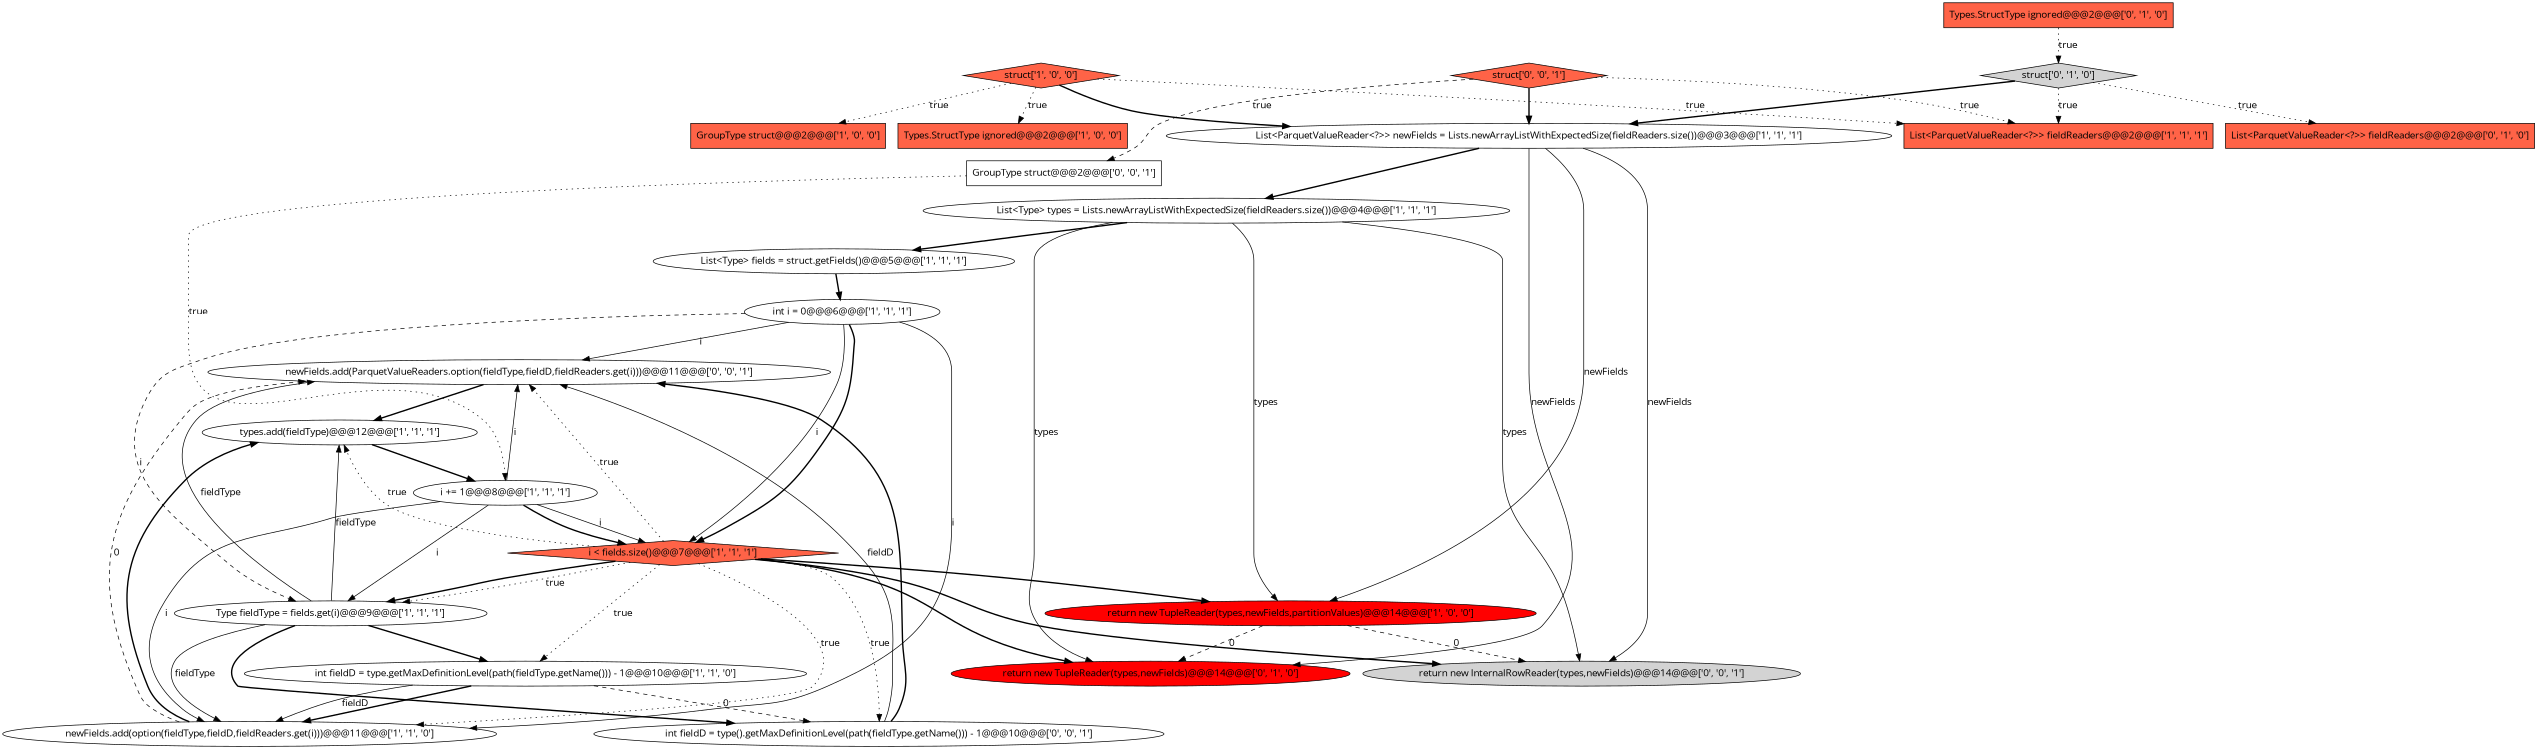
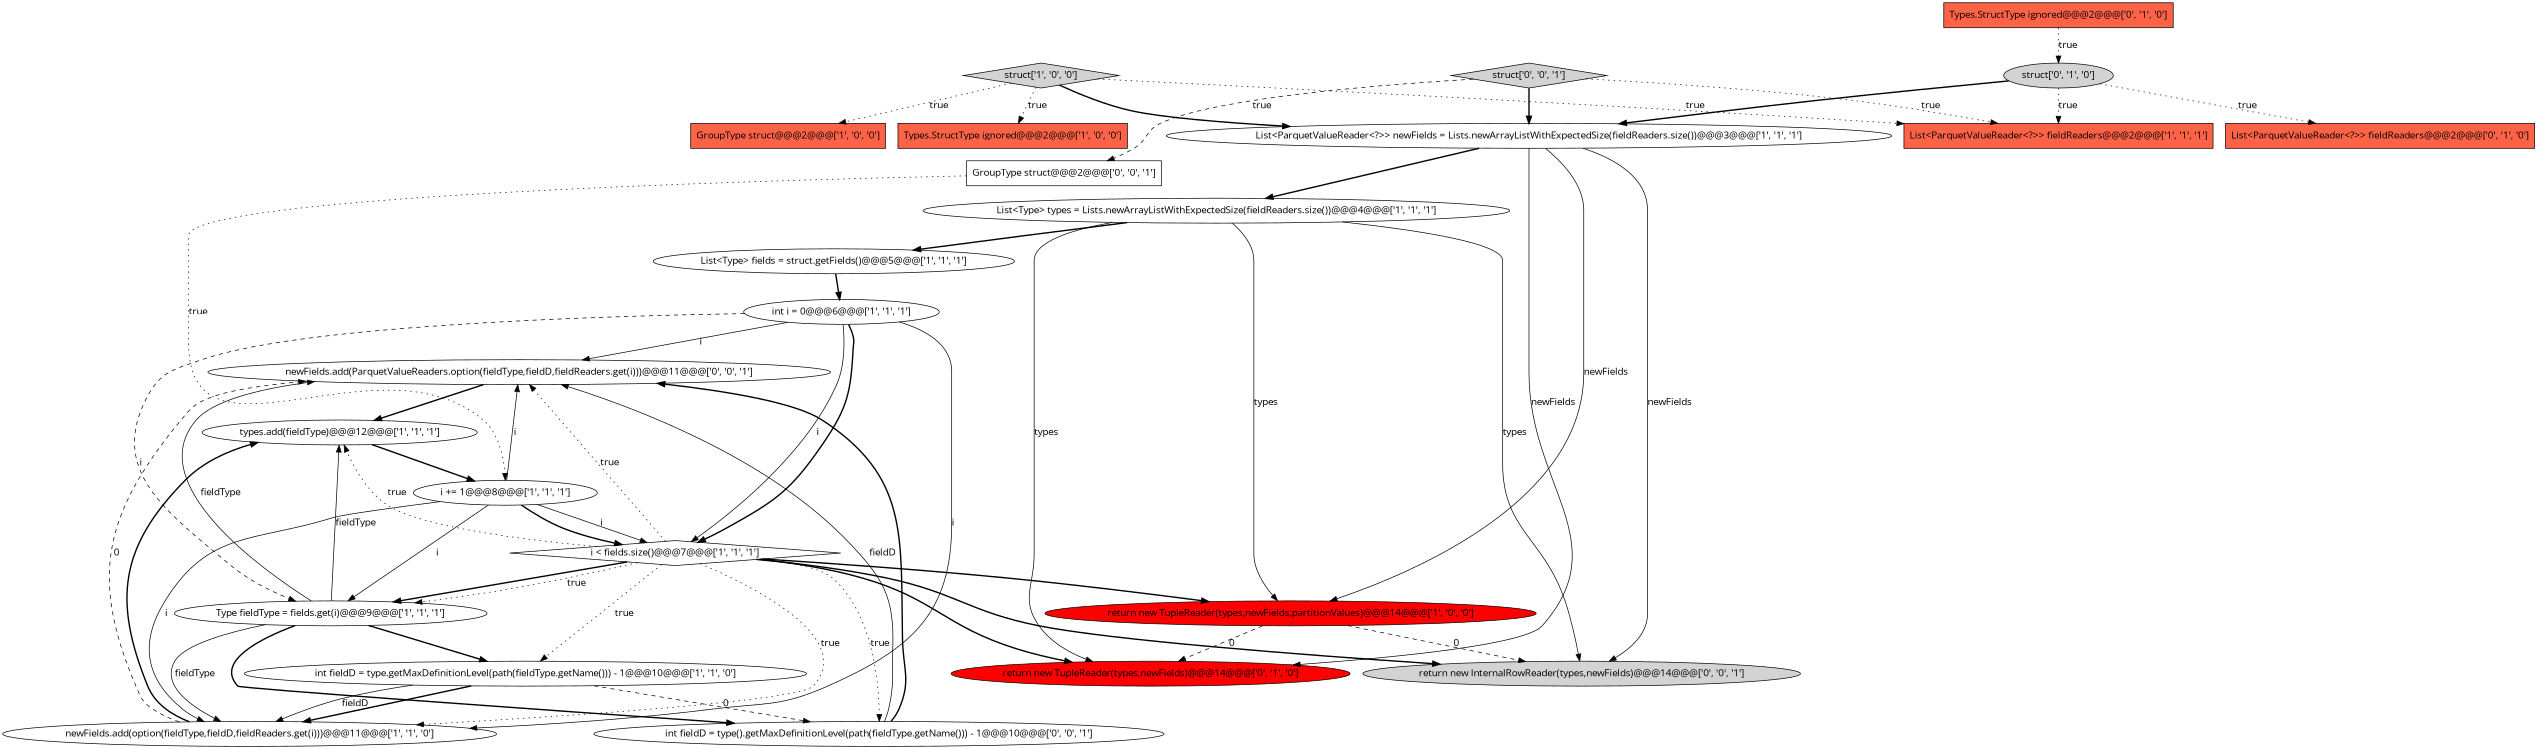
node "struct['1', '0', '0']": fillcolor tomato -> lightgray
node "struct['0', '0', '1']": fillcolor tomato -> lightgray
node "struct['0', '1', '0']": shape diamond -> ellipse
node "i < fields.size()@@@7@@@['1', '1', '1']": fillcolor tomato -> white
